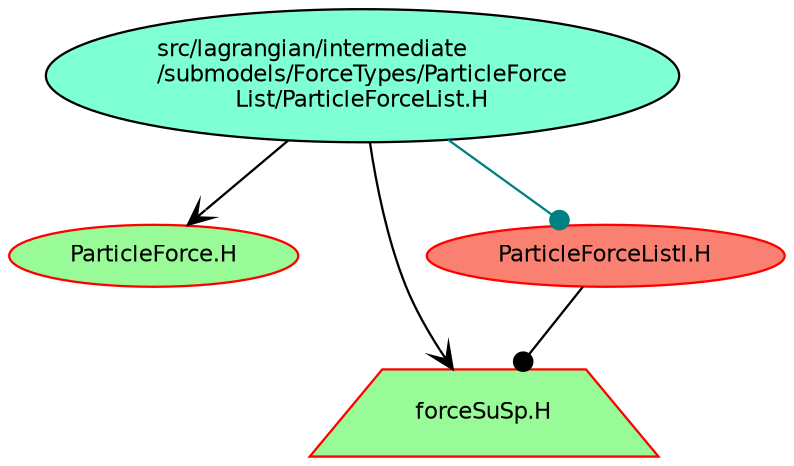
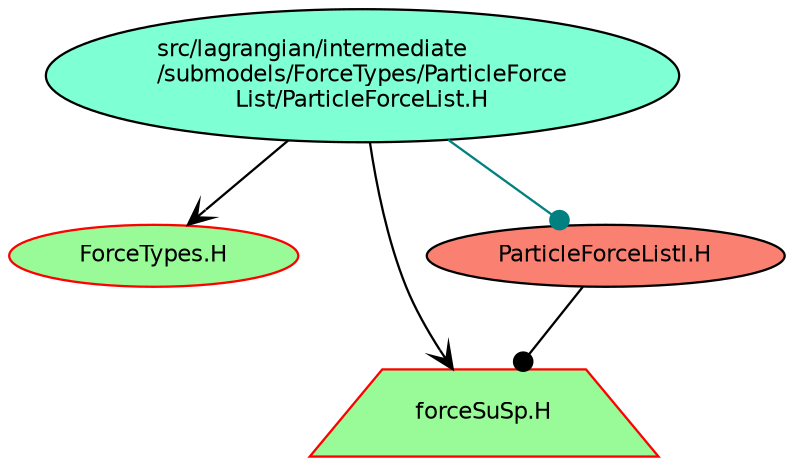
node "ParticleForce.H": label "ParticleForce.H" -> "ForceTypes.H"
node "ParticleForceListI.H": color red -> black
